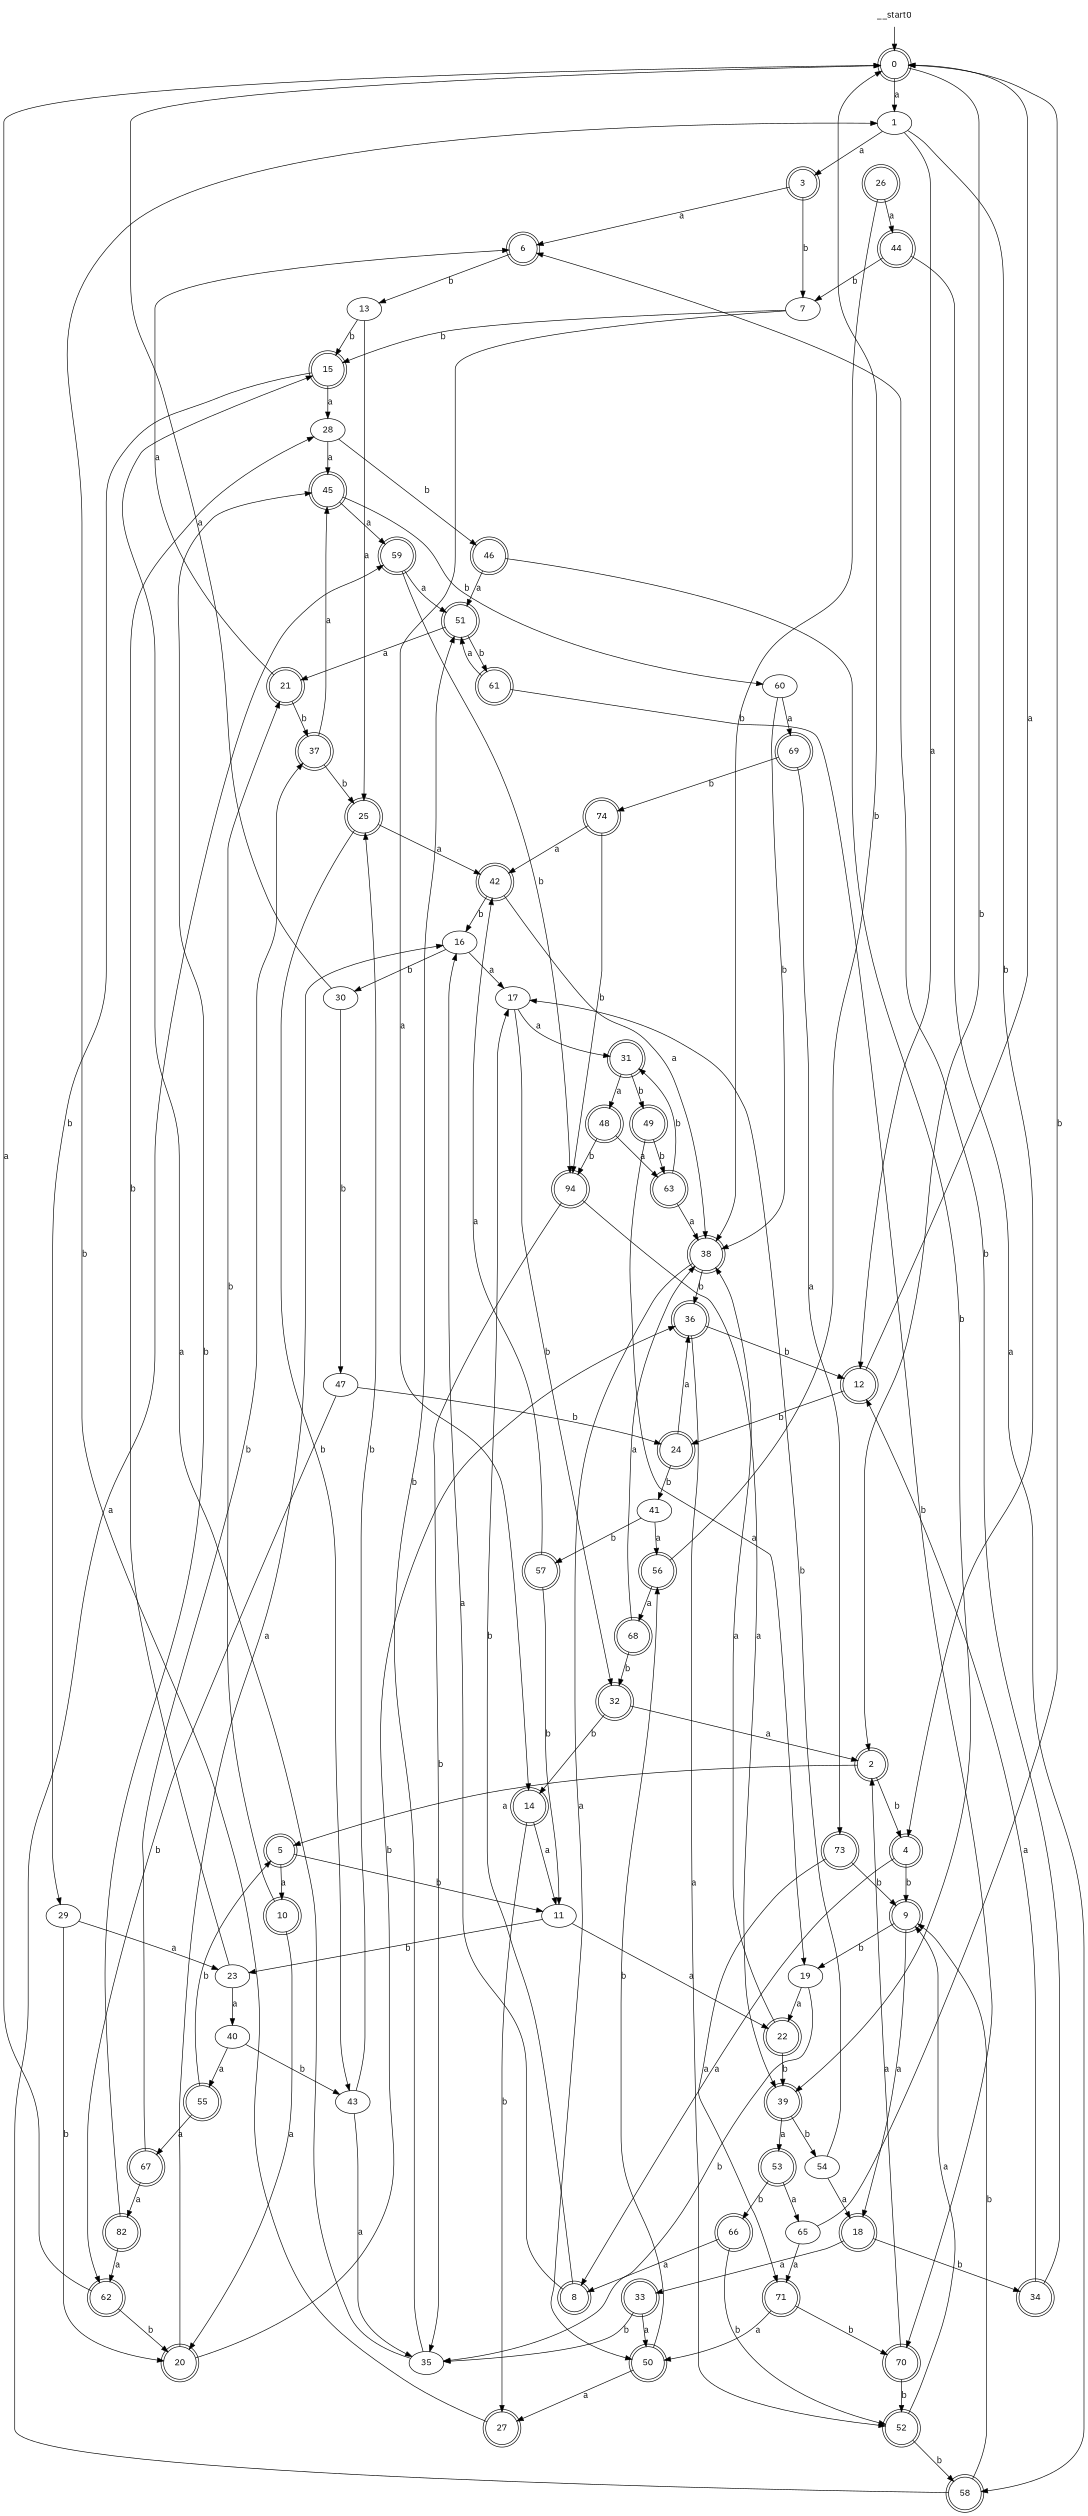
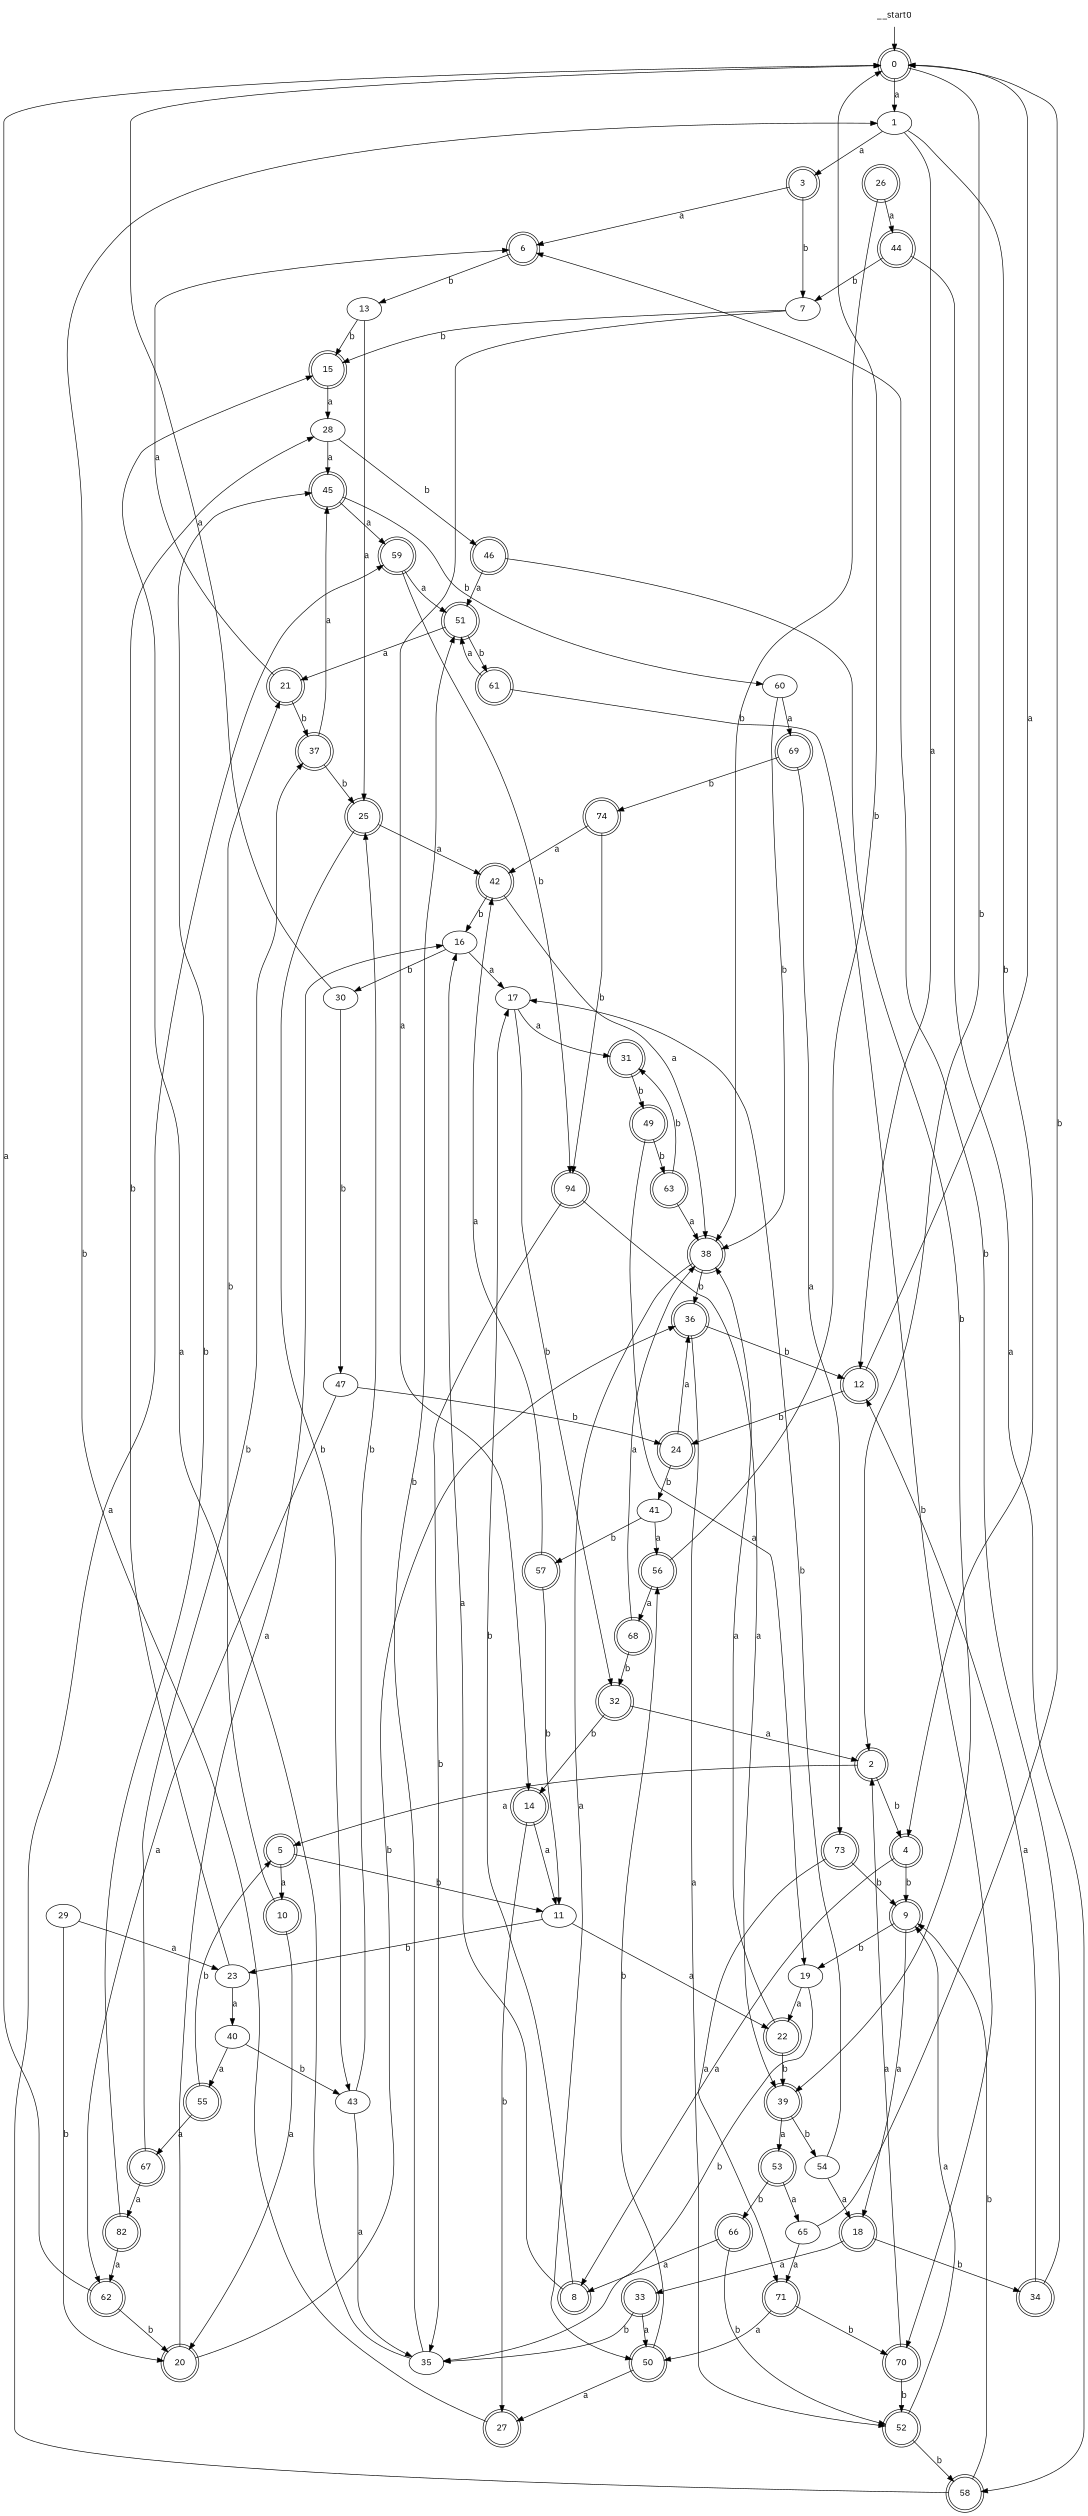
edge "15" -> "29": removed, label "b"
node "48": removed
edge "47" -> "62": label "b" -> "a"
